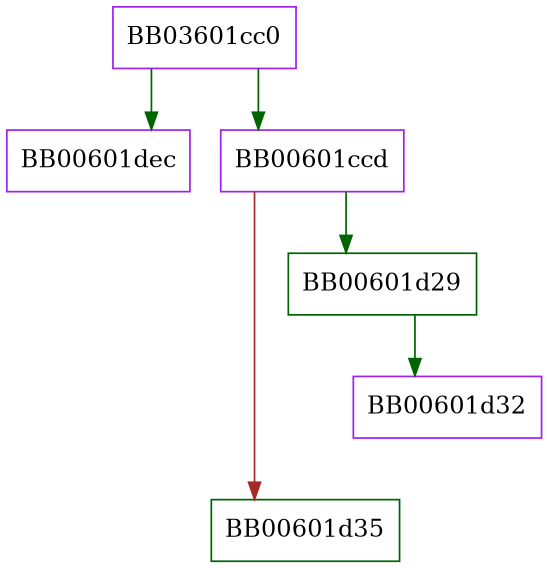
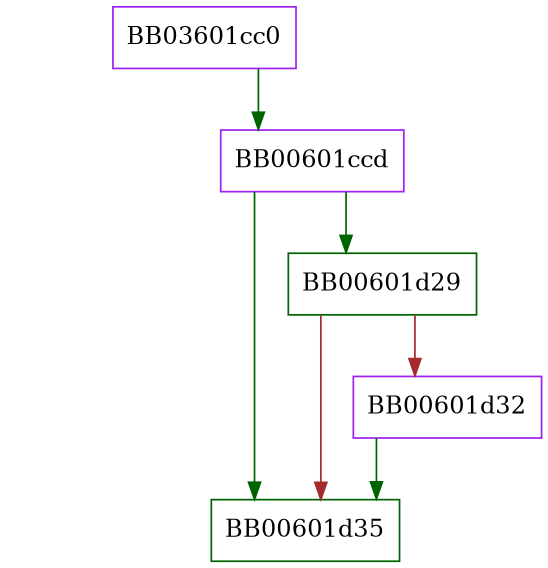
node "BB00601dec": removed
edge "BB00601ccd" -> "BB00601d35": color brown -> darkgreen
edge "BB00601d29" -> "BB00601d32": color darkgreen -> brown
edge "BB00601d29" -> "BB00601d35": added
edge "BB00601d32" -> "BB00601d35": added
